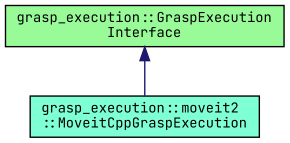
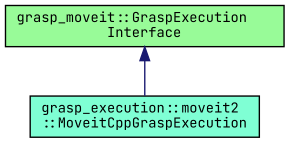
node "grasp_execution::GraspExecution Interface": label "grasp_execution::GraspExecution Interface" -> "grasp_moveit::GraspExecution Interface"
